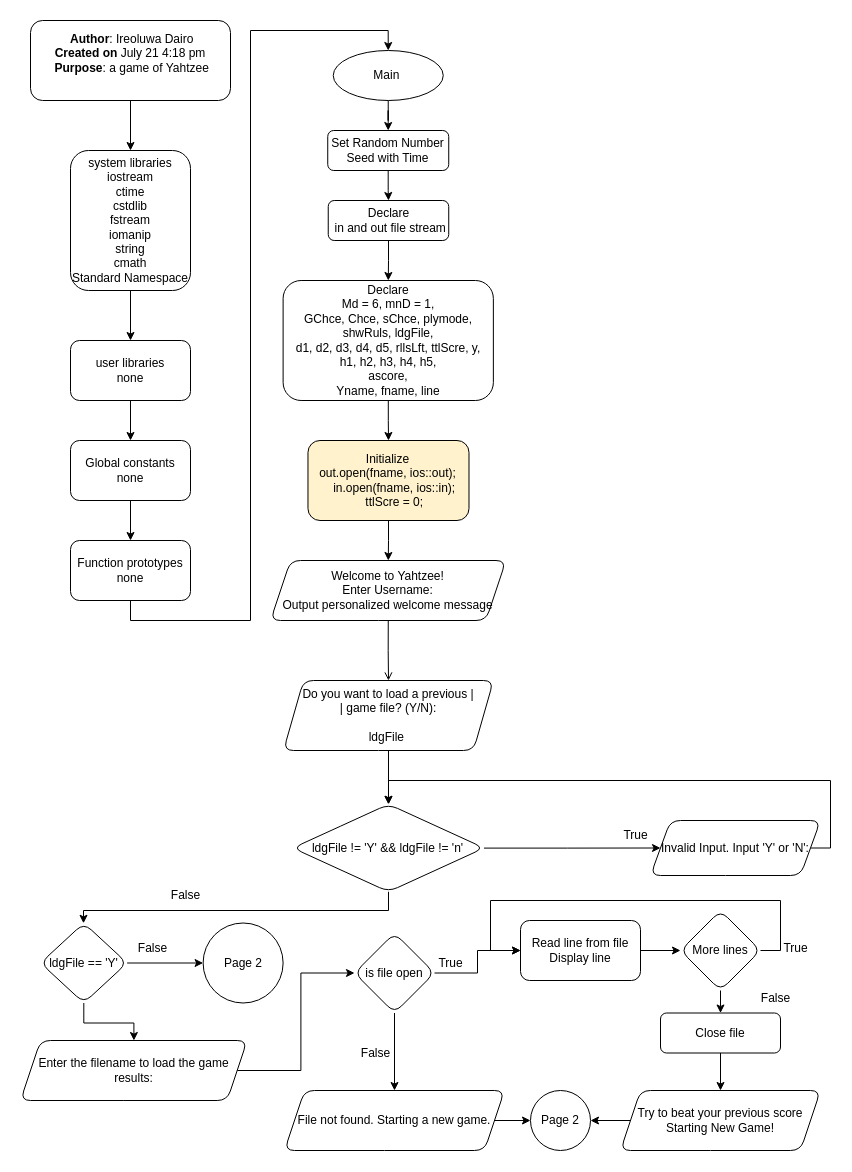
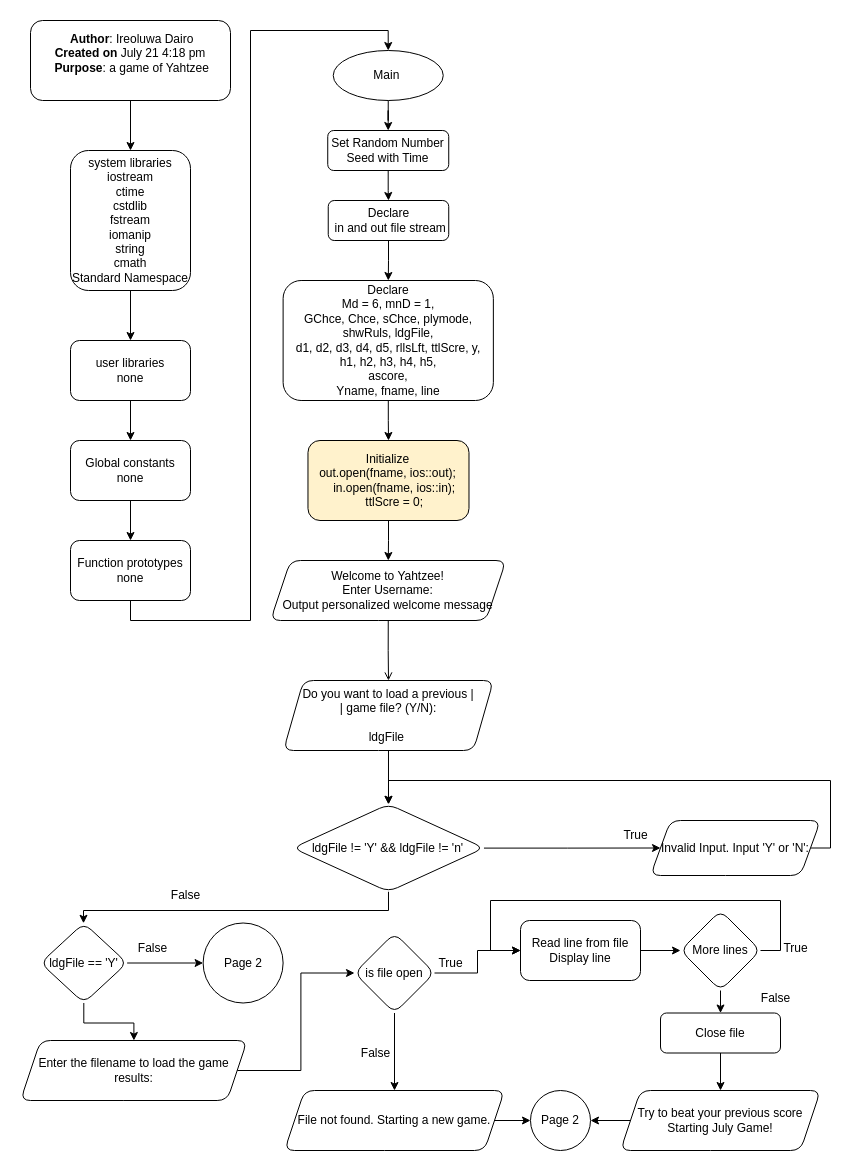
node "Try to beat your previous score Starting New Game!": label "Try to beat your previous score Starting New Game!" -> "Try to beat your previous score Starting July Game!"
